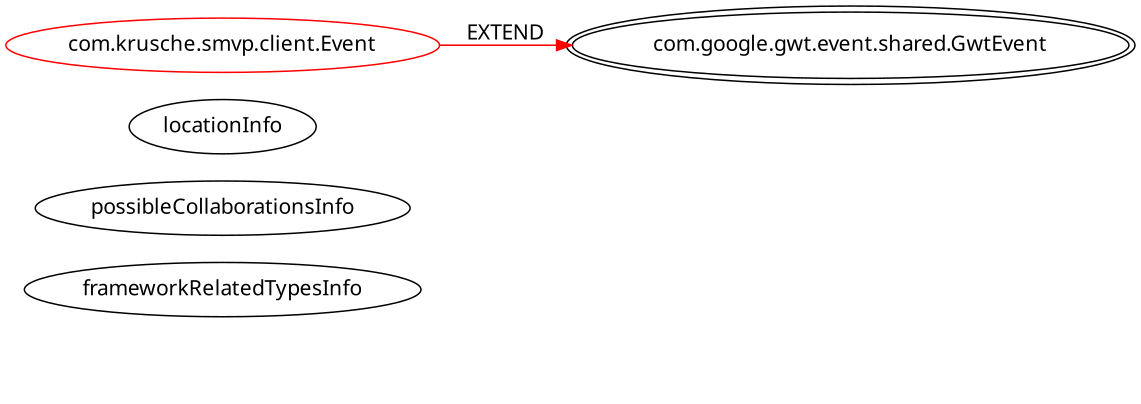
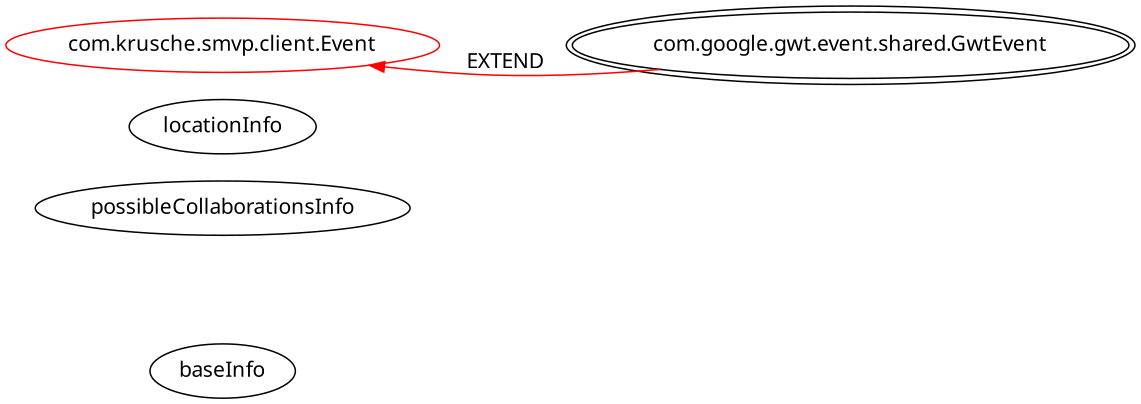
edge "com.krusche.smvp.client.Event" -> "com.google.gwt.event.shared.GwtEvent": reversed
node "frameworkRelatedTypesInfo": removed
node "baseInfo": added
